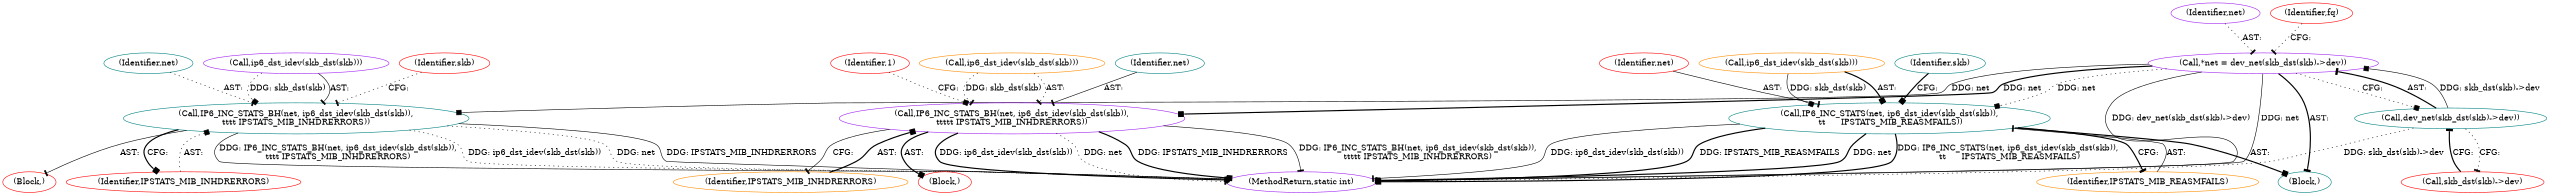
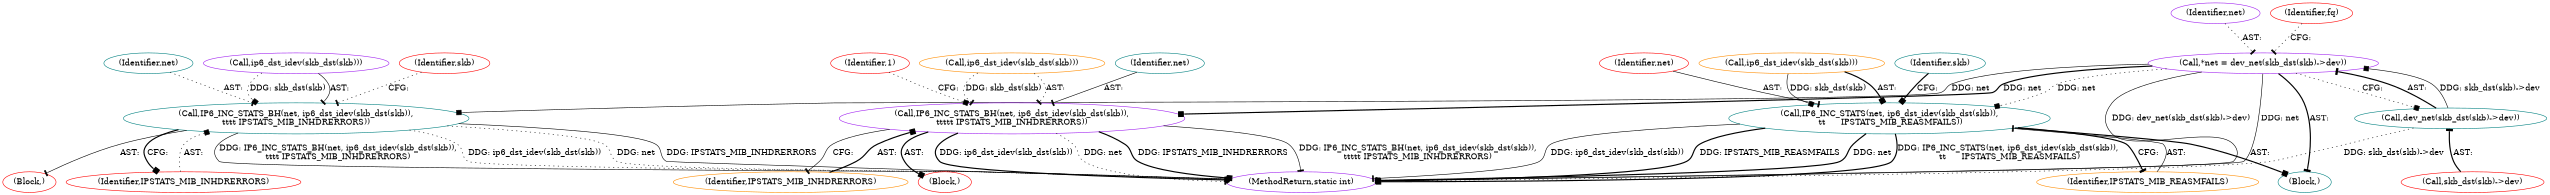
edge "(Call,dev_net(skb_dst(skb)->dev))" -> "(Call,skb_dst(skb)->dev)": removed, label "CFG:"
edge "(Call,skb_dst(skb)->dev)" -> "(Call,dev_net(skb_dst(skb)->dev))": label "CFG: " -> "AST: "
